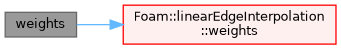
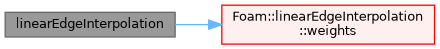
node "weights": label "weights" -> "linearEdgeInterpolation"
